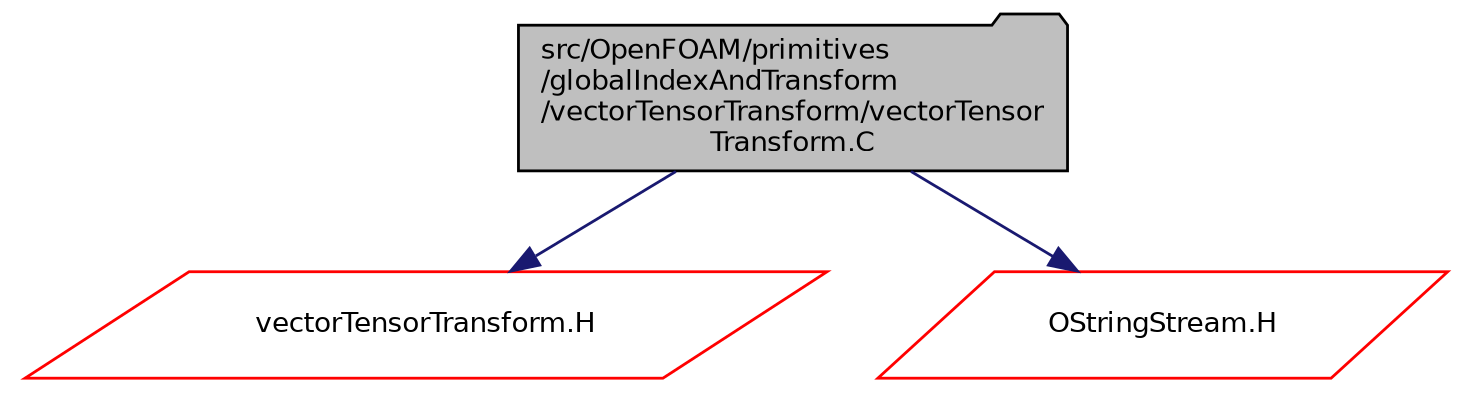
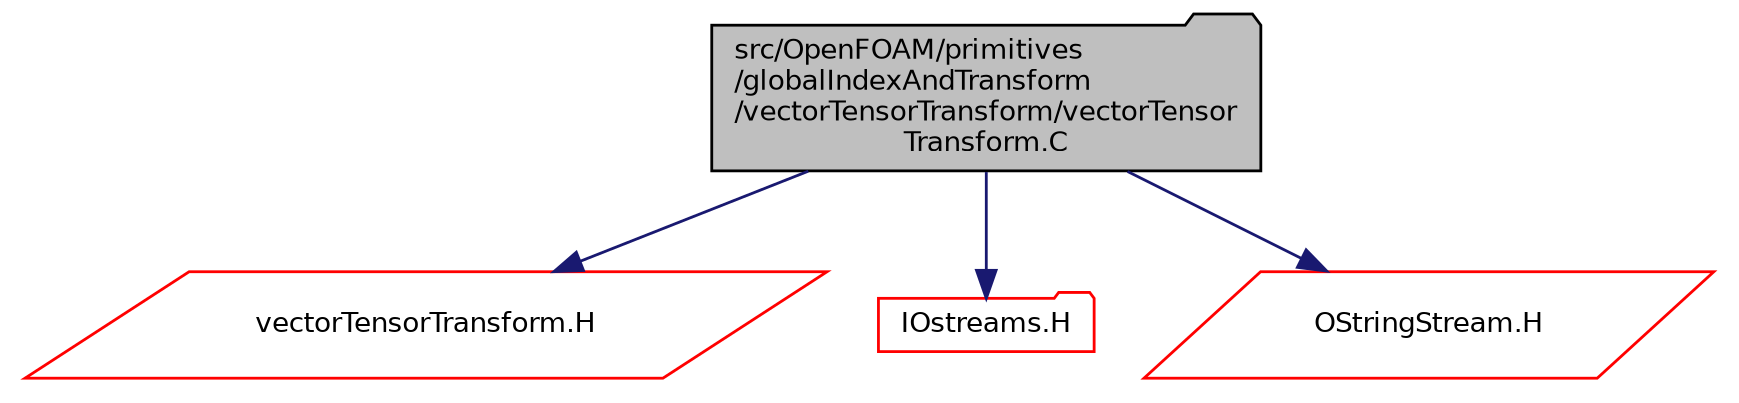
node "IOstreams.H": added
